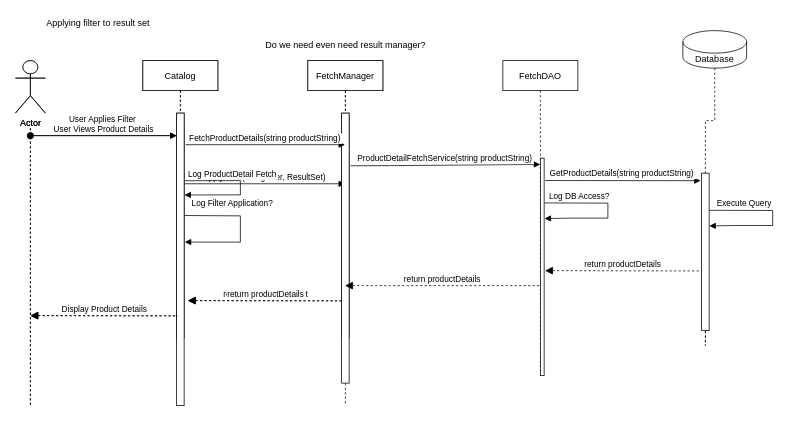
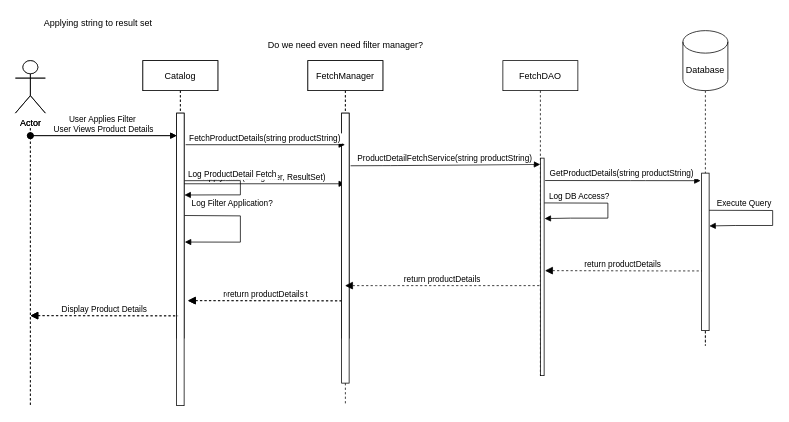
node "Applying filter to result set": label "Applying filter to result set" -> "Applying string to result set"
node "Do we need even need result manager?": label "Do we need even need result manager?" -> "Do we need even need filter manager?"
node "Database": size 64x38 -> 45x60
